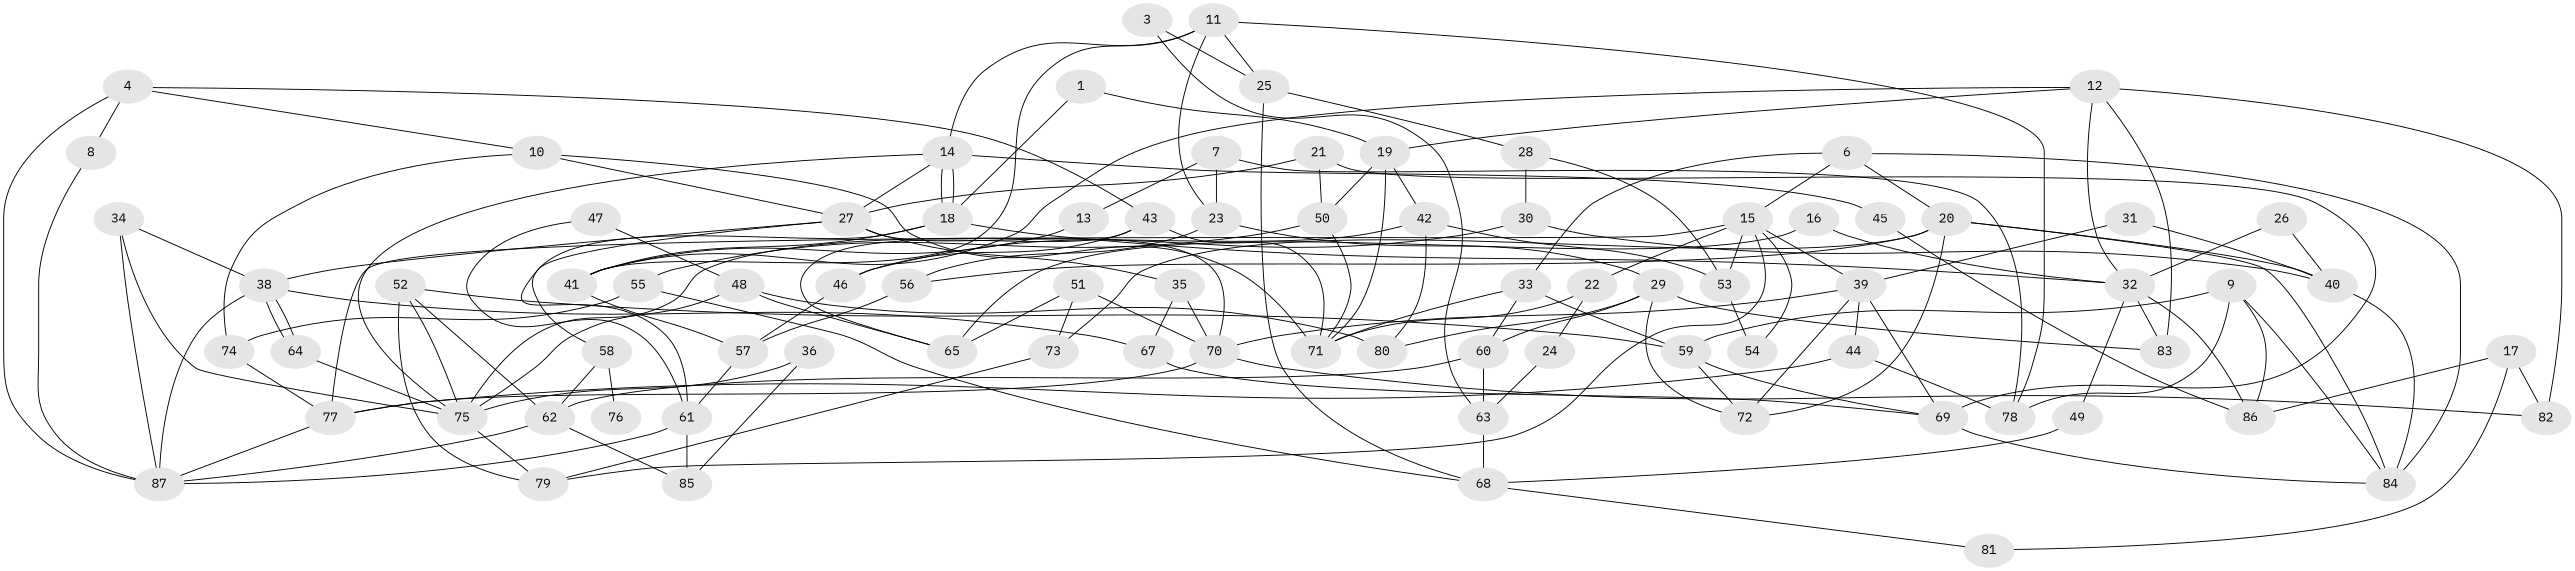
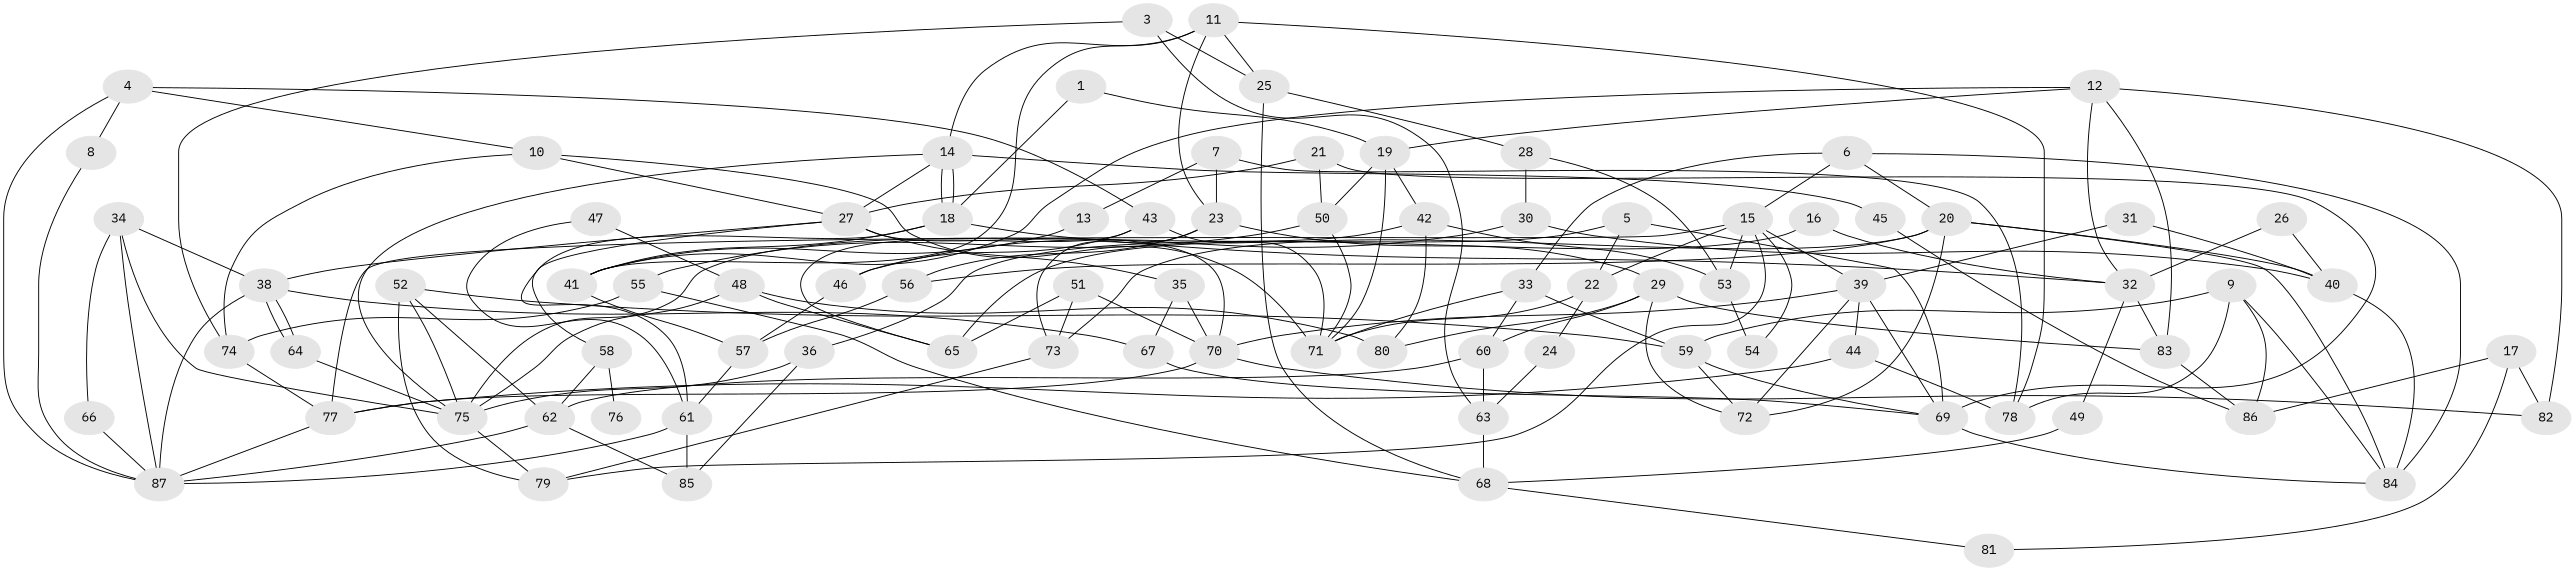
edge "3" -- "74": added
node "5": added
edge "23" -- "73": added
edge "32" -- "86": now "83" -- "86"
node "66": added
